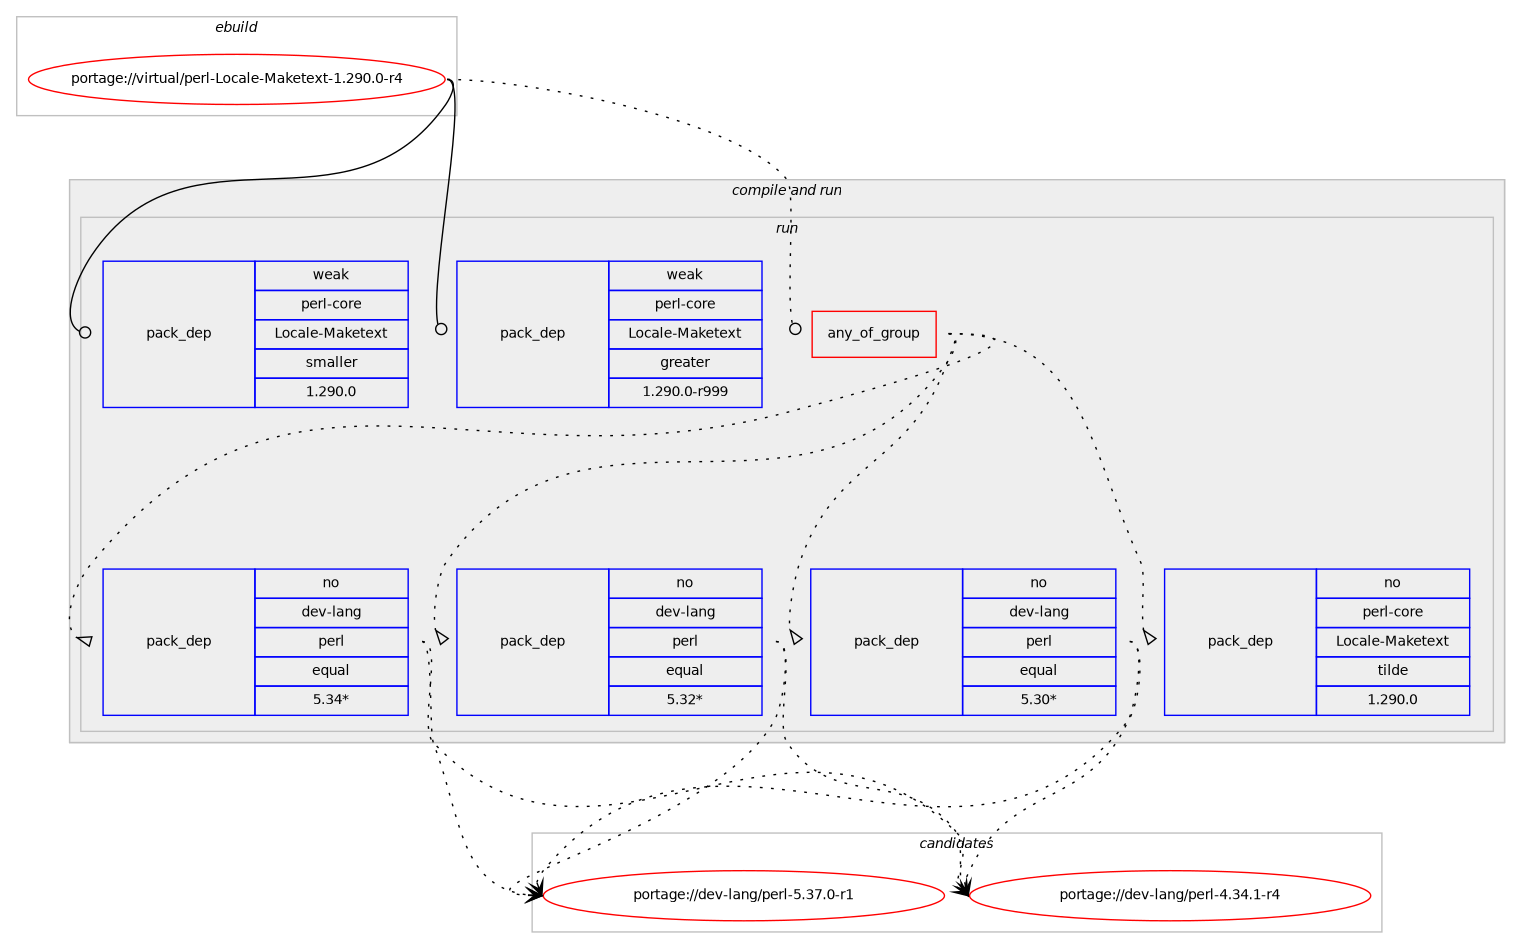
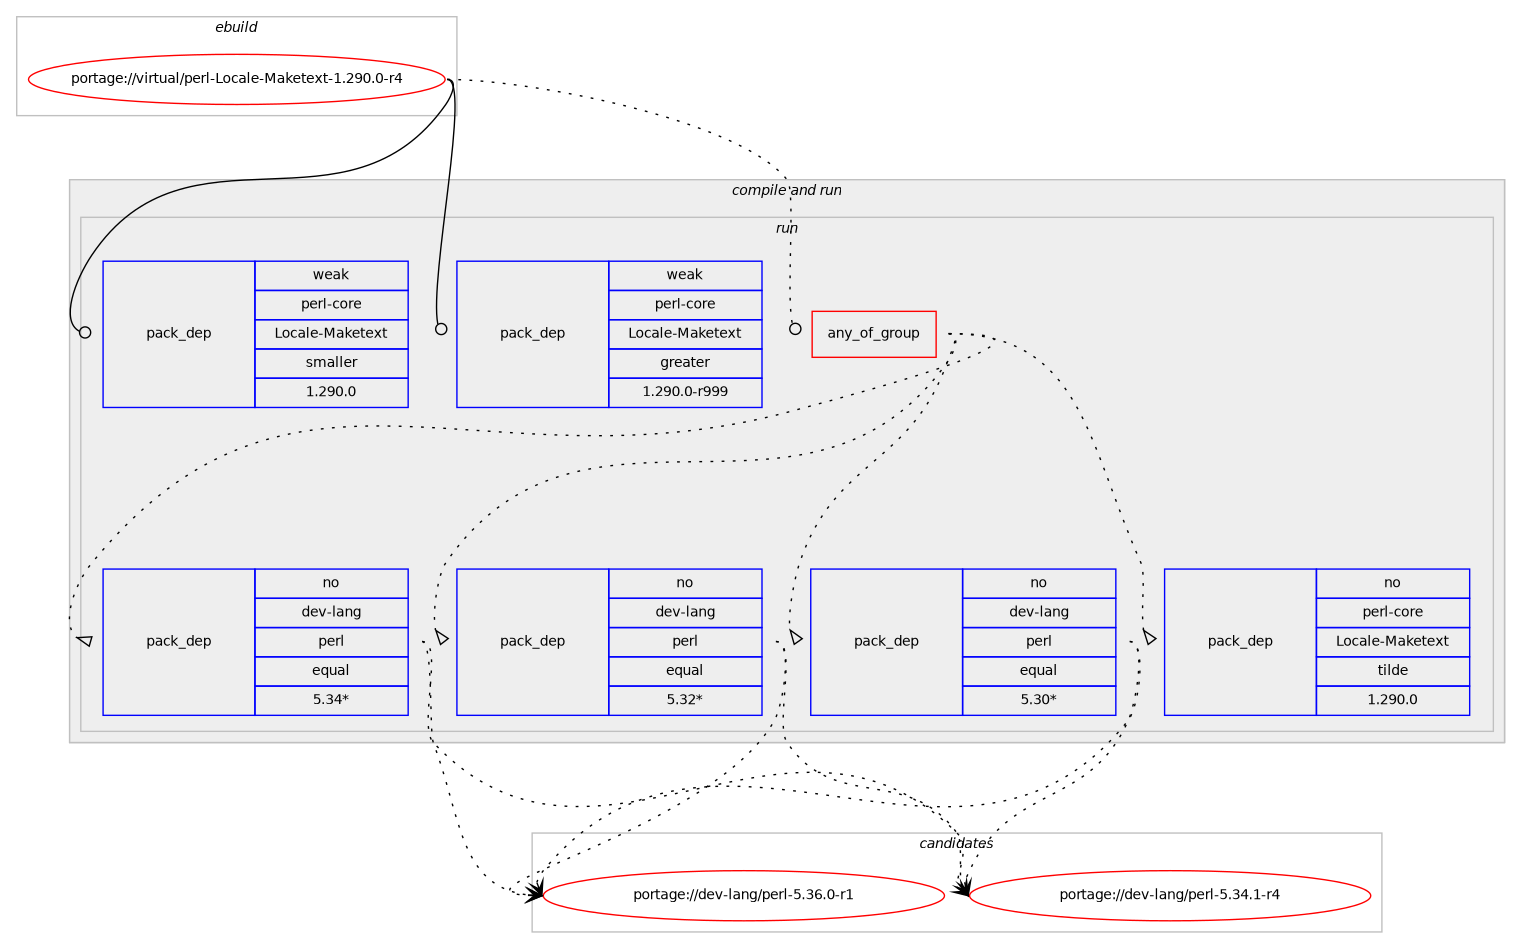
node "portage://dev-lang/perl-5.37.0-r1": label "portage://dev-lang/perl-5.37.0-r1" -> "portage://dev-lang/perl-5.36.0-r1"
node "portage://dev-lang/perl-4.34.1-r4": label "portage://dev-lang/perl-4.34.1-r4" -> "portage://dev-lang/perl-5.34.1-r4"
